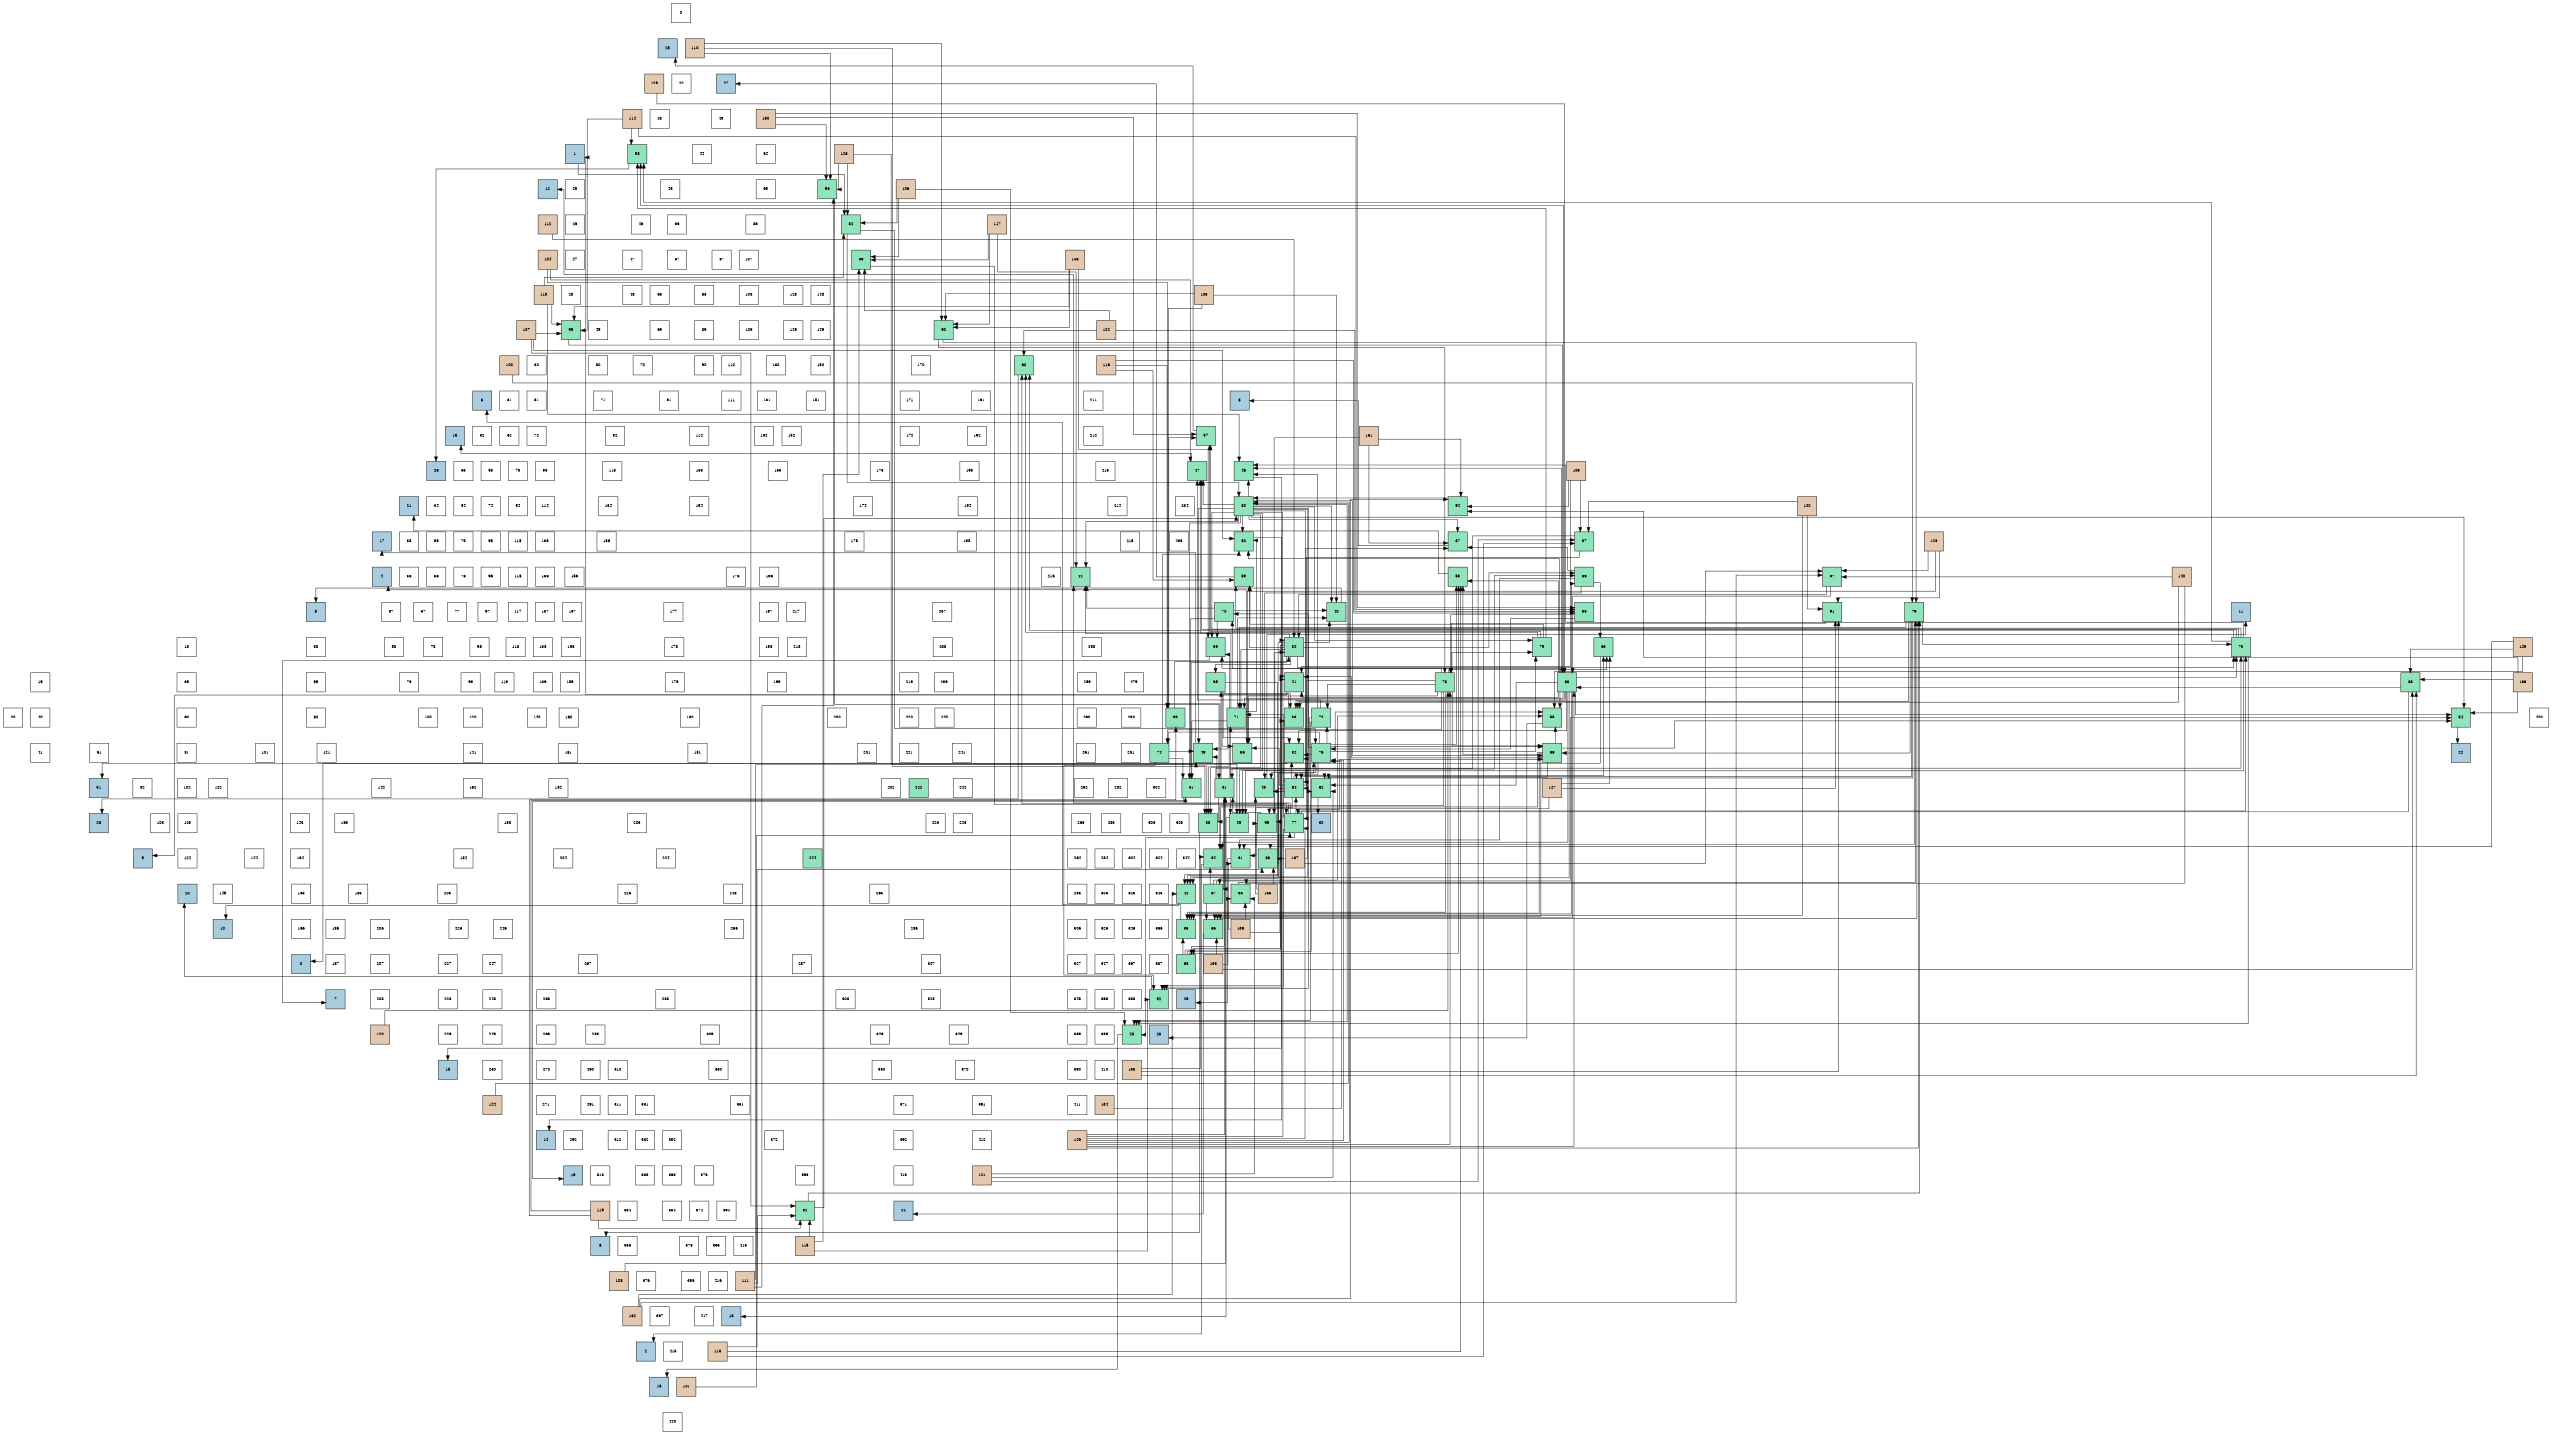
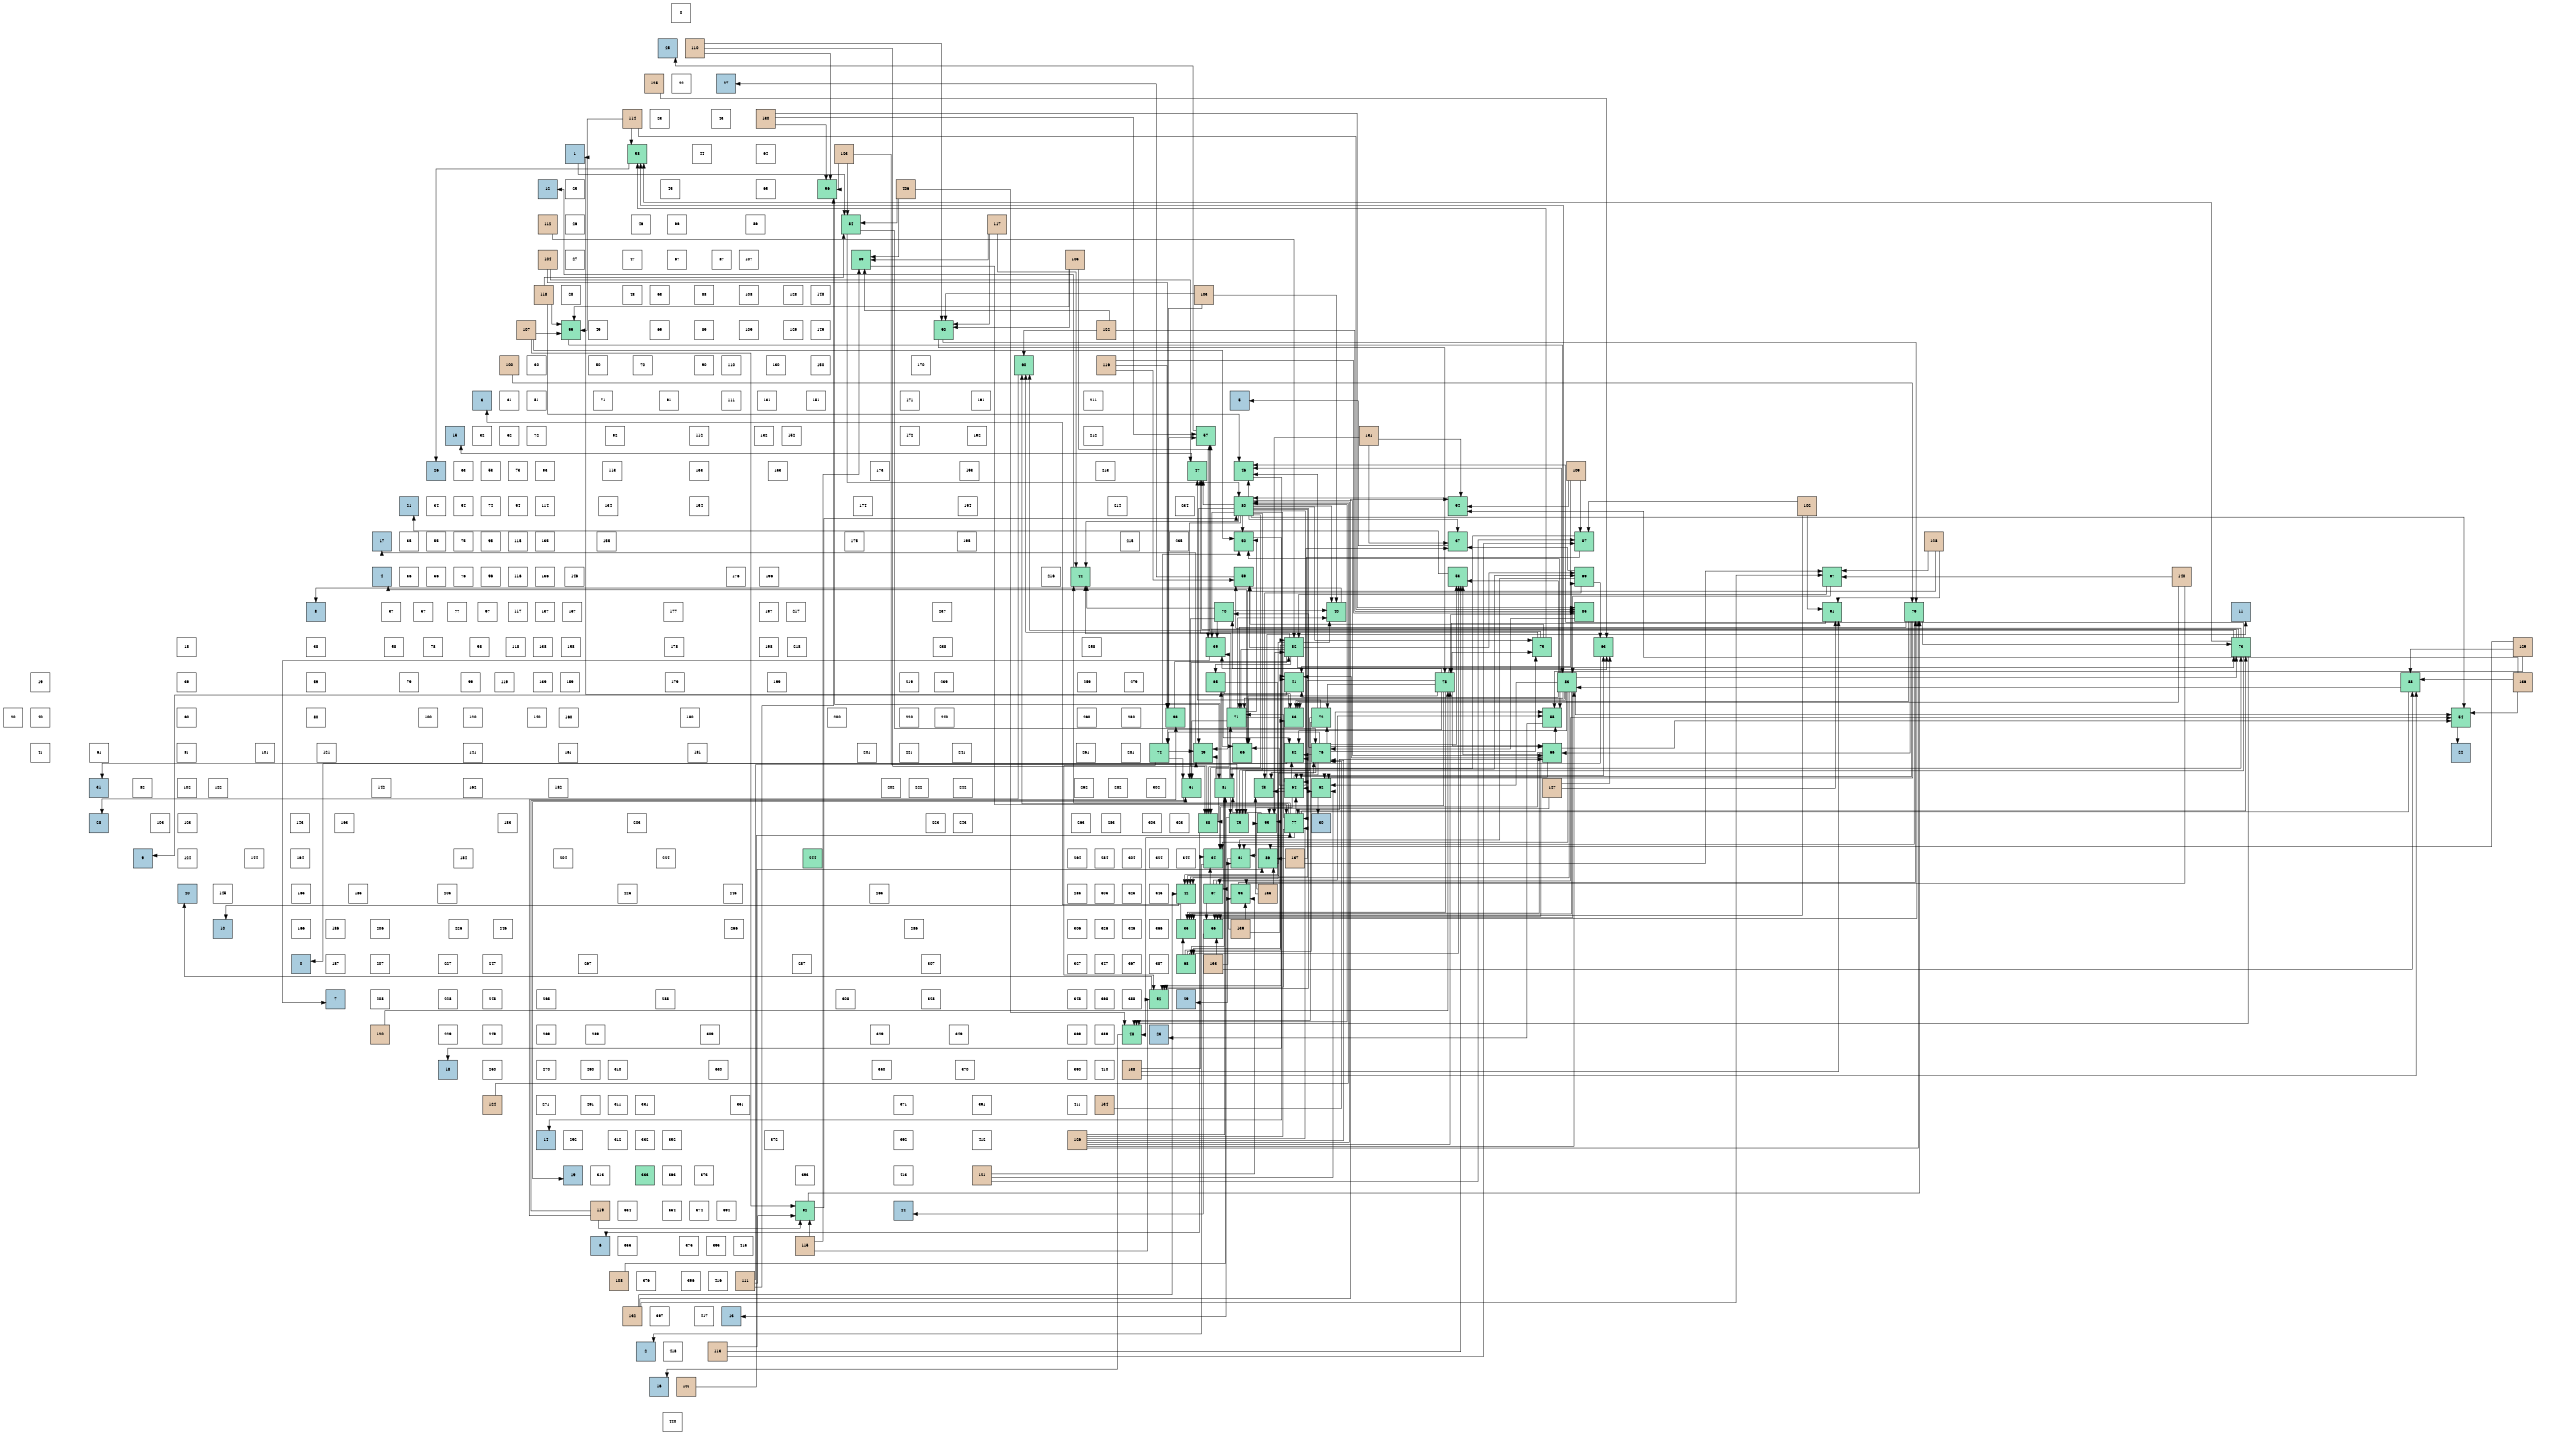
edge "125" -> "83": now "125" -> "63"
node "106": label "106" -> "406"
node "156": label "156" -> "146"
node "420": removed
node "222": fillcolor #91e3bb -> #ffffff
node "333": fillcolor #ffffff -> #91e3bb
